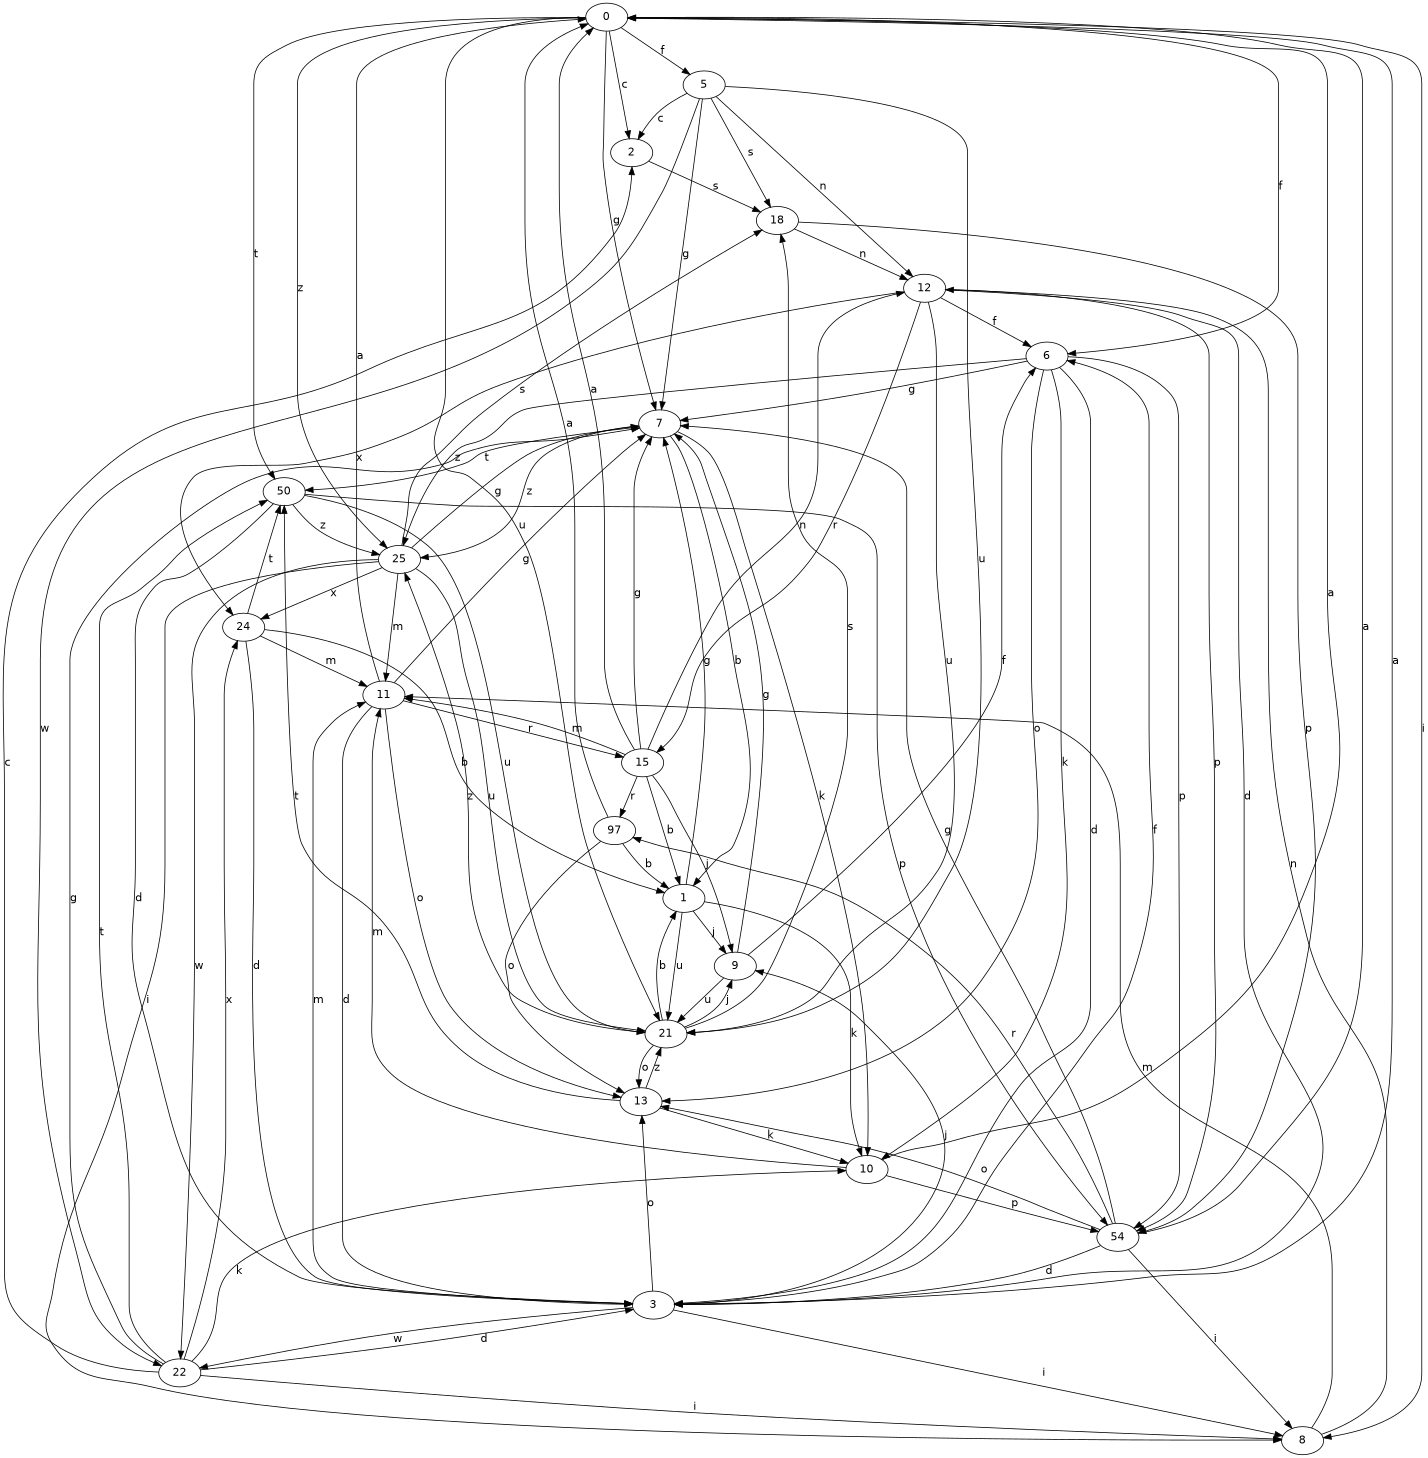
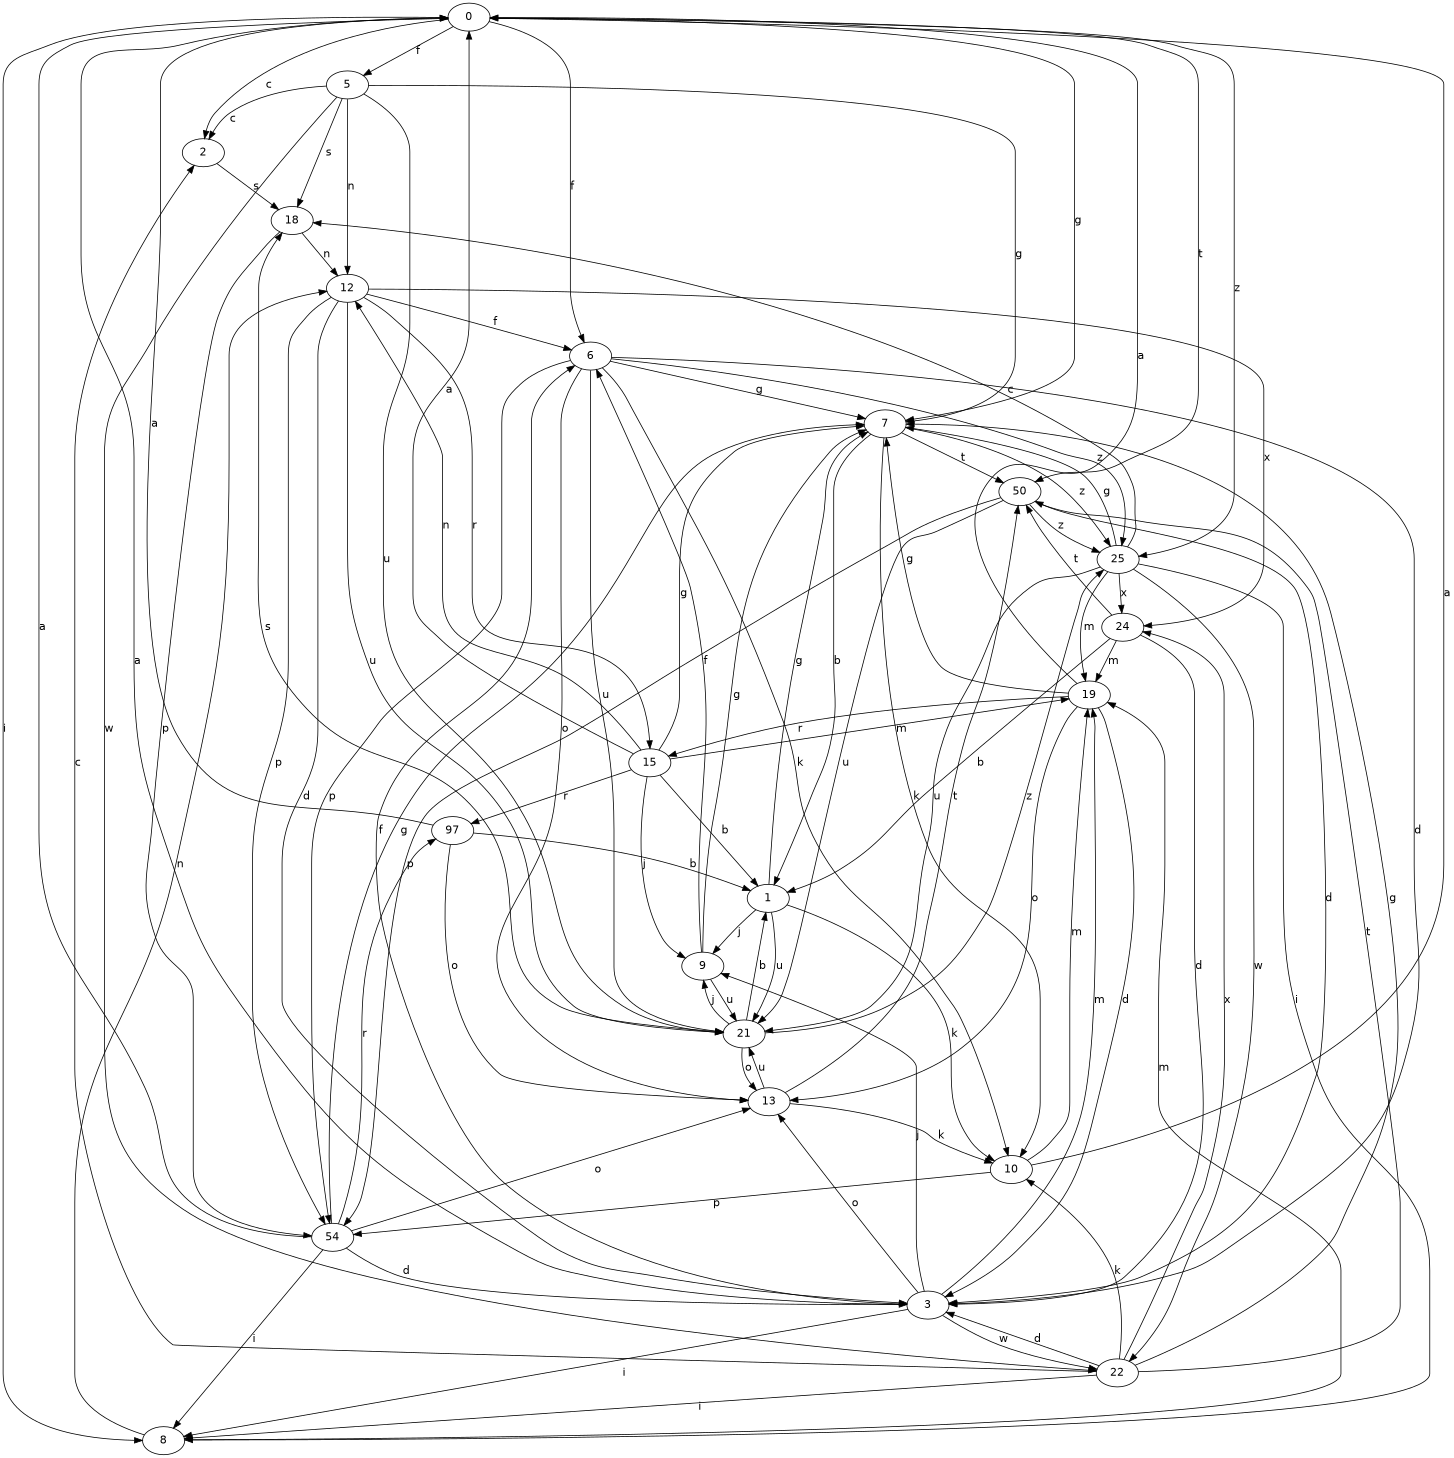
edge "25" -> "18": label "s" -> "c"
edge "0" -> "21": now "6" -> "21"
node "11": label "11" -> "19"
edge "13" -> "21": label "z" -> "u"
